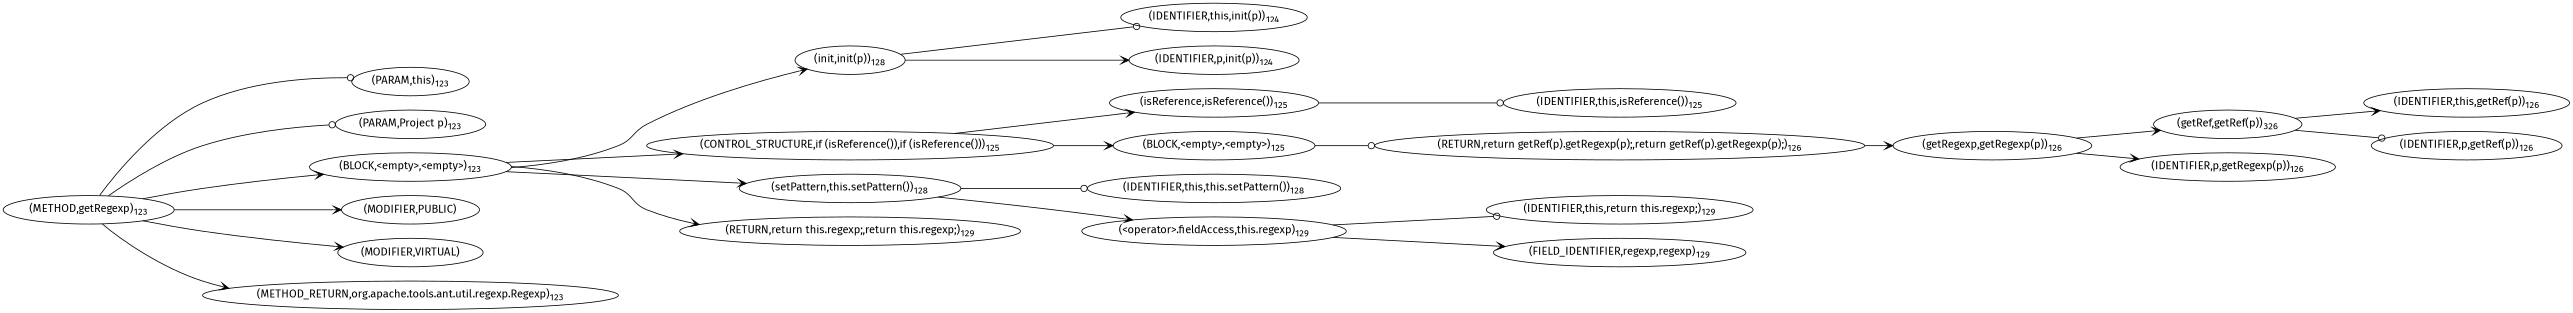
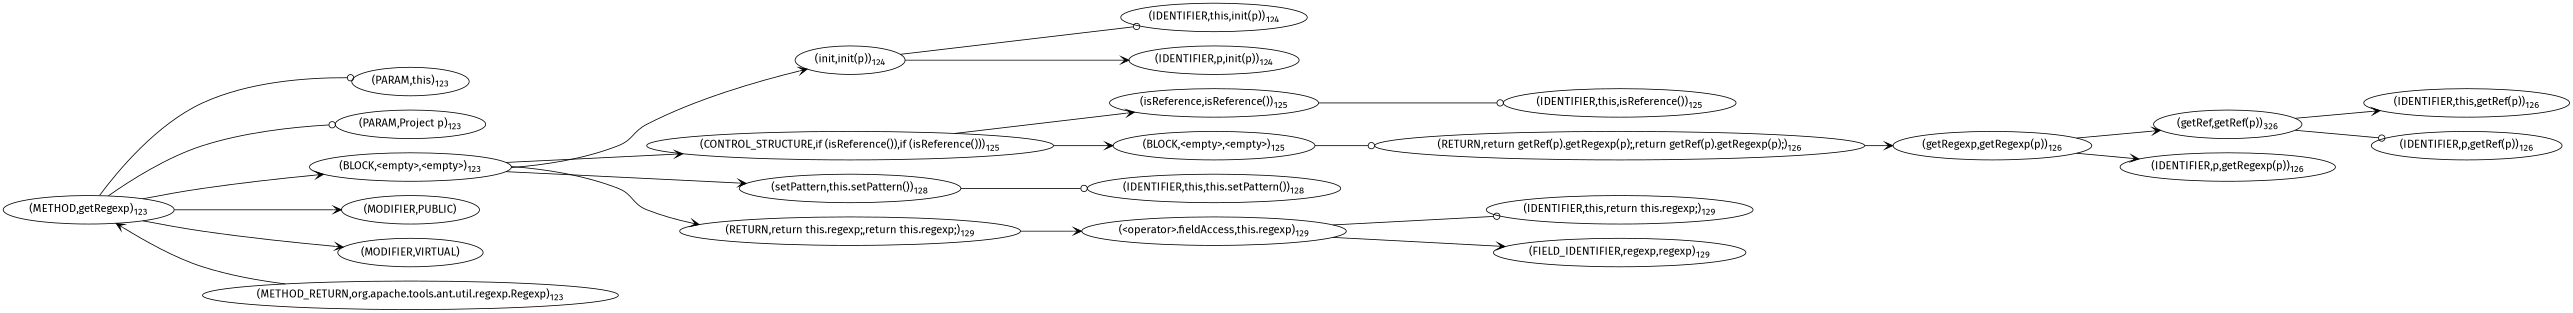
node "(init,init(p))": text "128" -> "124"
edge "(setPattern,this.setPattern())" -> "(<operator>.fieldAccess,this.regexp)": now "(RETURN,return this.regexp;,return this.regexp;)" -> "(<operator>.fieldAccess,this.regexp)"
edge "(METHOD,getRegexp)" -> "(METHOD_RETURN,org.apache.tools.ant.util.regexp.Regexp)": reversed
